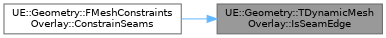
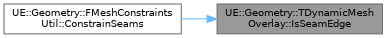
node "UE::Geometry::FMeshConstraints Overlay::ConstrainSeams": label "UE::Geometry::FMeshConstraints Overlay::ConstrainSeams" -> "UE::Geometry::FMeshConstraints Util::ConstrainSeams"
